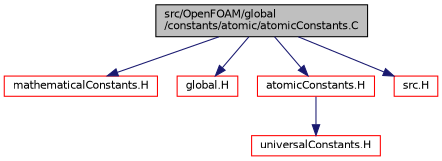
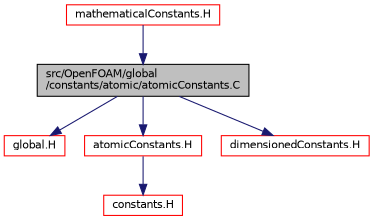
edge "src/OpenFOAM/global /constants/atomic/atomicConstants.C" -> "mathematicalConstants.H": reversed
node "src.H": label "src.H" -> "dimensionedConstants.H"
node "universalConstants.H": label "universalConstants.H" -> "constants.H"
